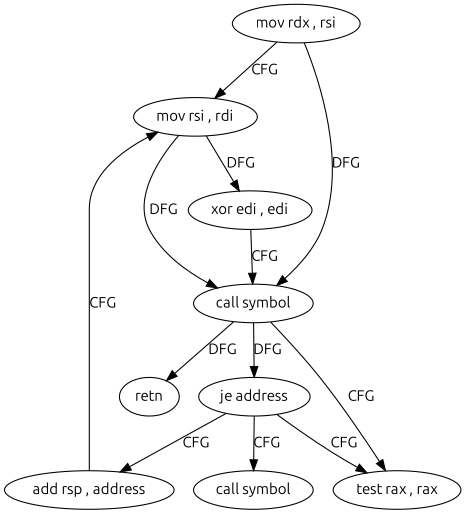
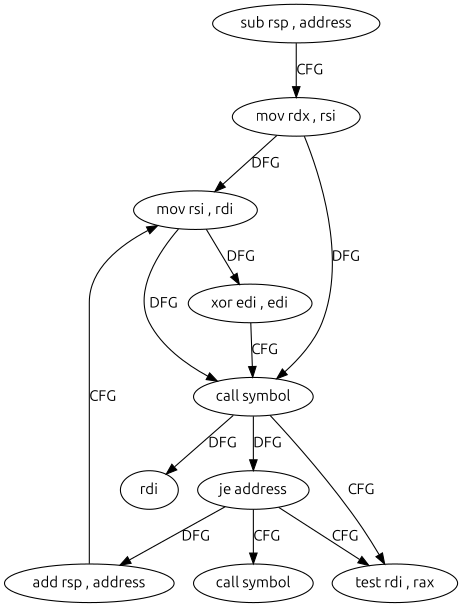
node "sub rsp , address": added
edge "mov rdx , rsi" -> "mov rsi , rdi": label "CFG" -> "DFG"
node "retn": label "retn" -> "rdi"
edge "je address" -> "add rsp , address": label "CFG" -> "DFG"
node "test rax , rax": label "test rax , rax" -> "test rdi , rax"
